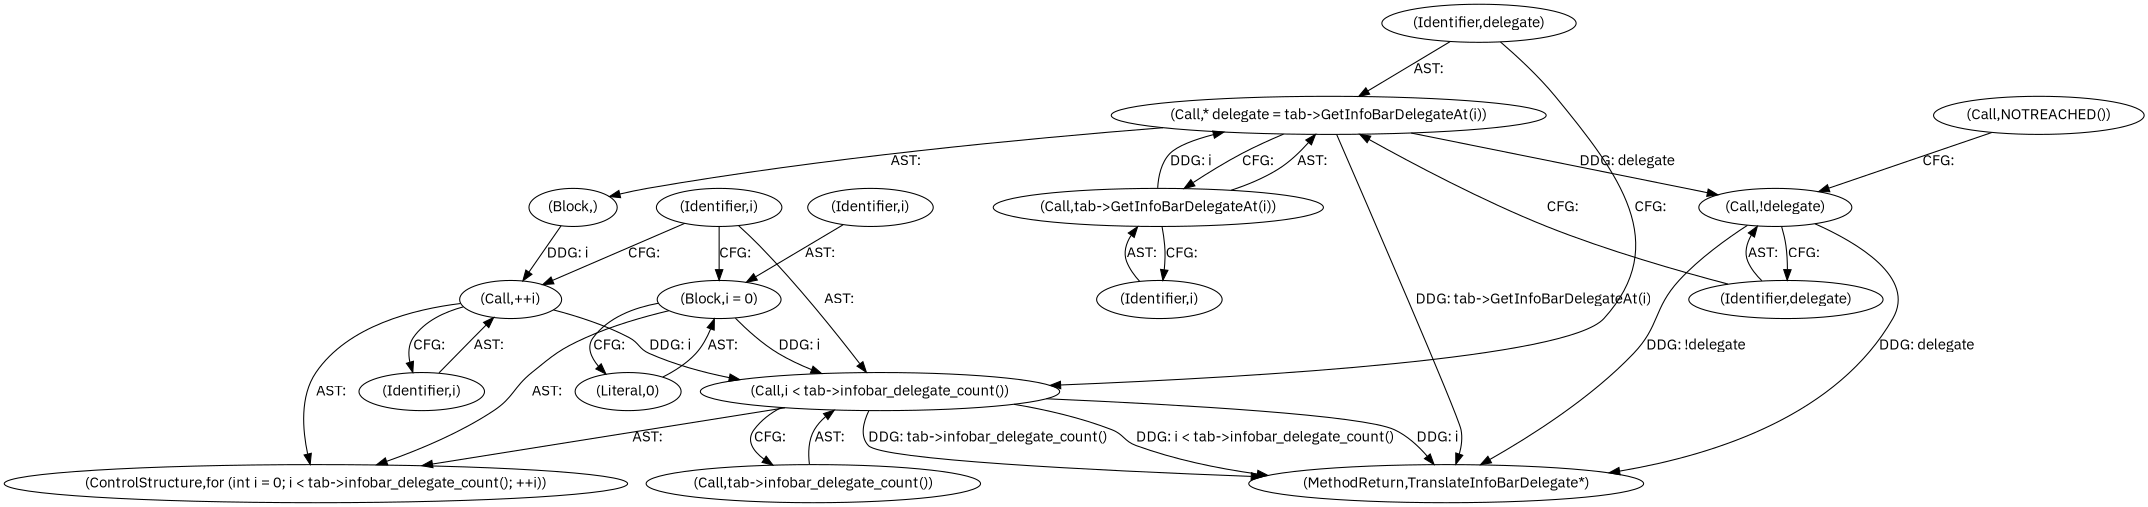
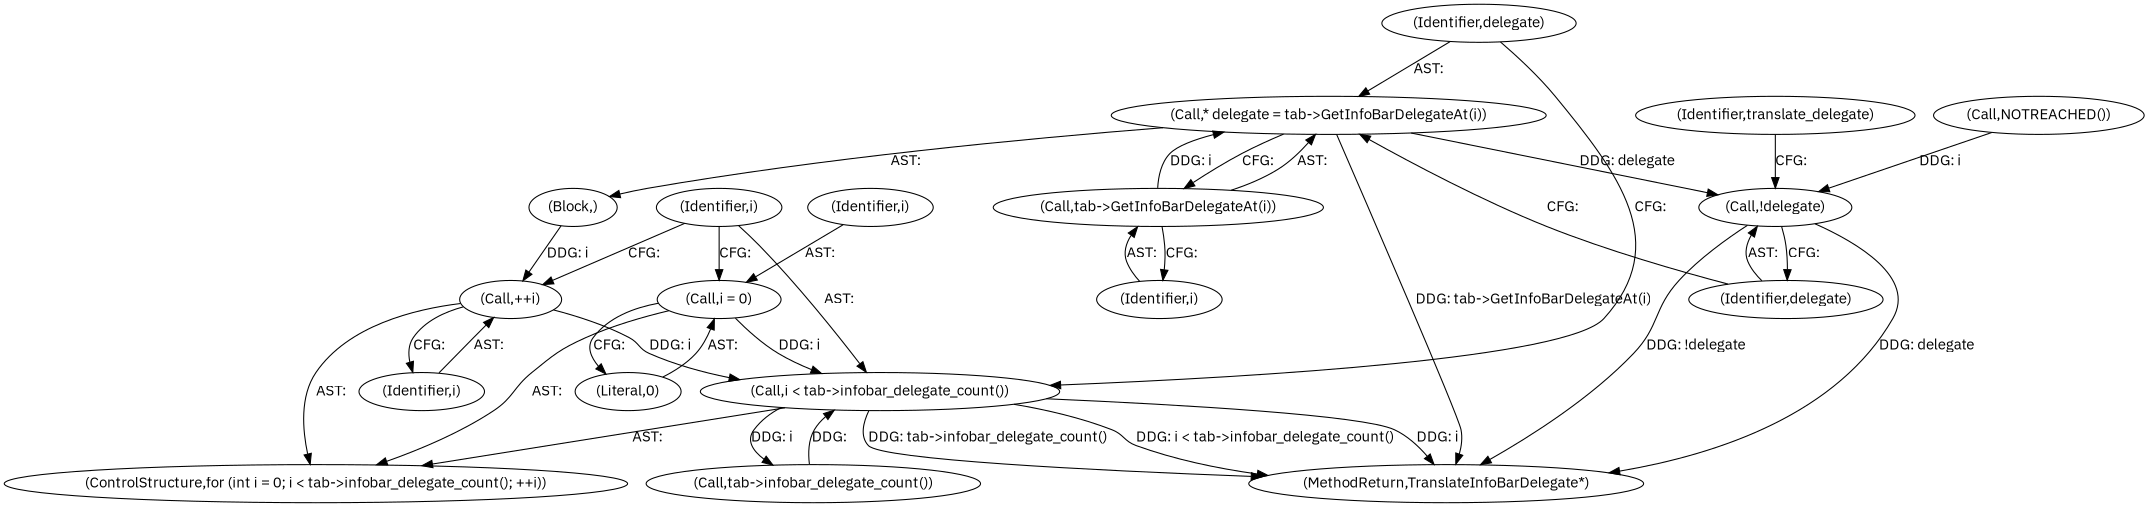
node "(Identifier,translate_delegate)": added
edge "(Call,NOTREACHED())" -> "(Call,!delegate)": label "CFG: " -> "DDG: i"
node "(Block,i = 0)": label "(Block,i = 0)" -> "(Call,i = 0)"
edge "(Call,i < tab->infobar_delegate_count())" -> "(Call,tab->infobar_delegate_count())": label "CFG: " -> "DDG: i"
edge "(Call,tab->infobar_delegate_count())" -> "(Call,i < tab->infobar_delegate_count())": label "AST: " -> "DDG: "
